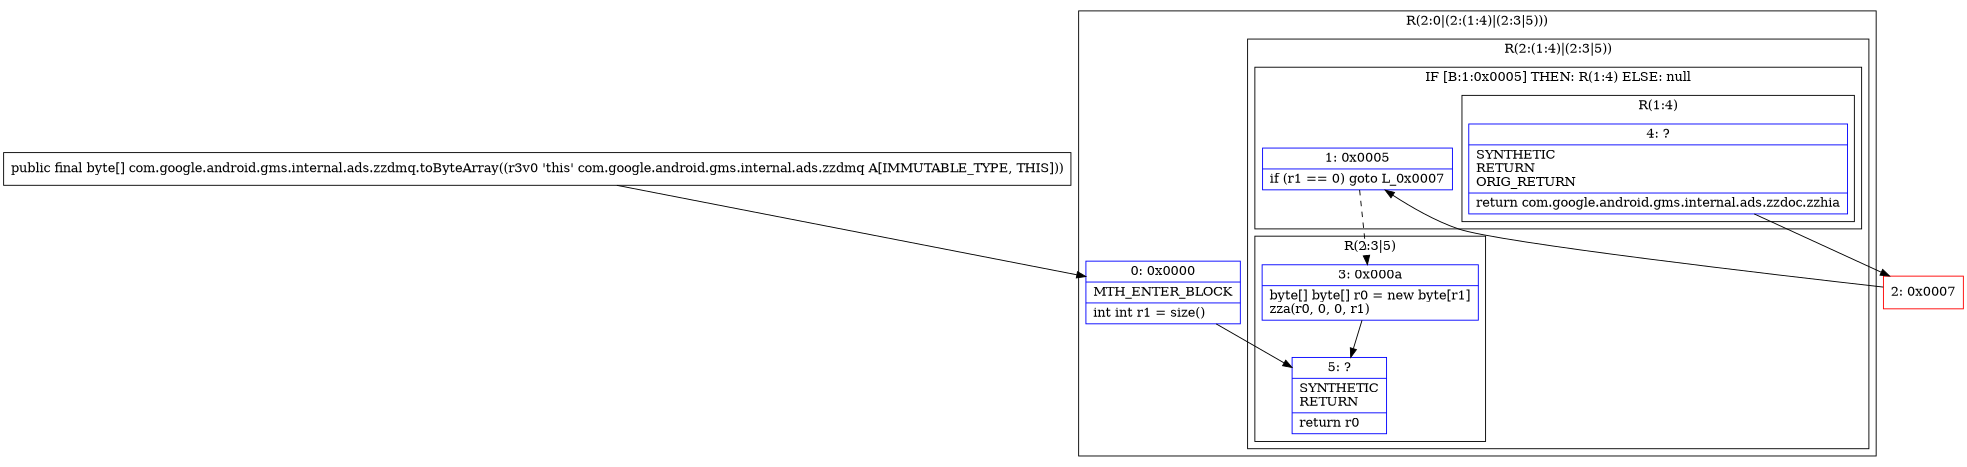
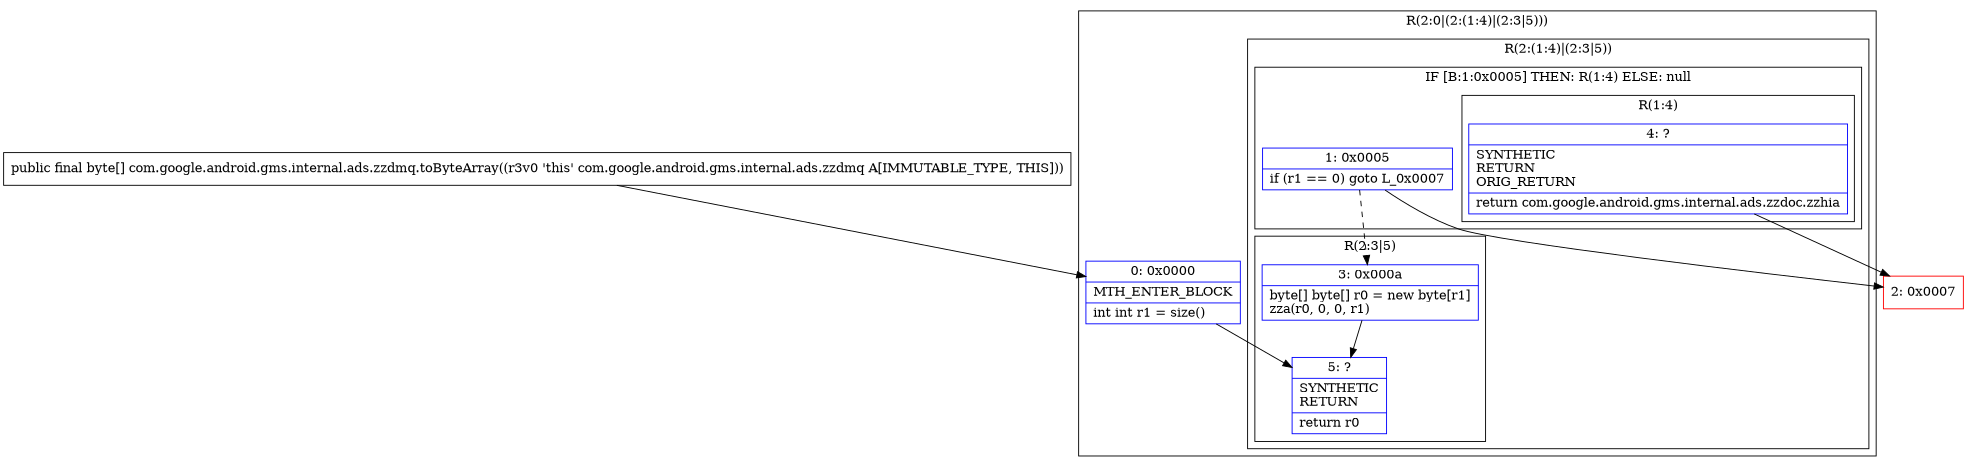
edge "2: 0x0007" -> "1: 0x0005": reversed
